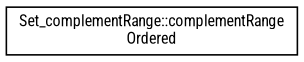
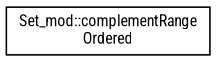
node "Set_complementRange::complementRange Ordered": label "Set_complementRange::complementRange Ordered" -> "Set_mod::complementRange Ordered"
